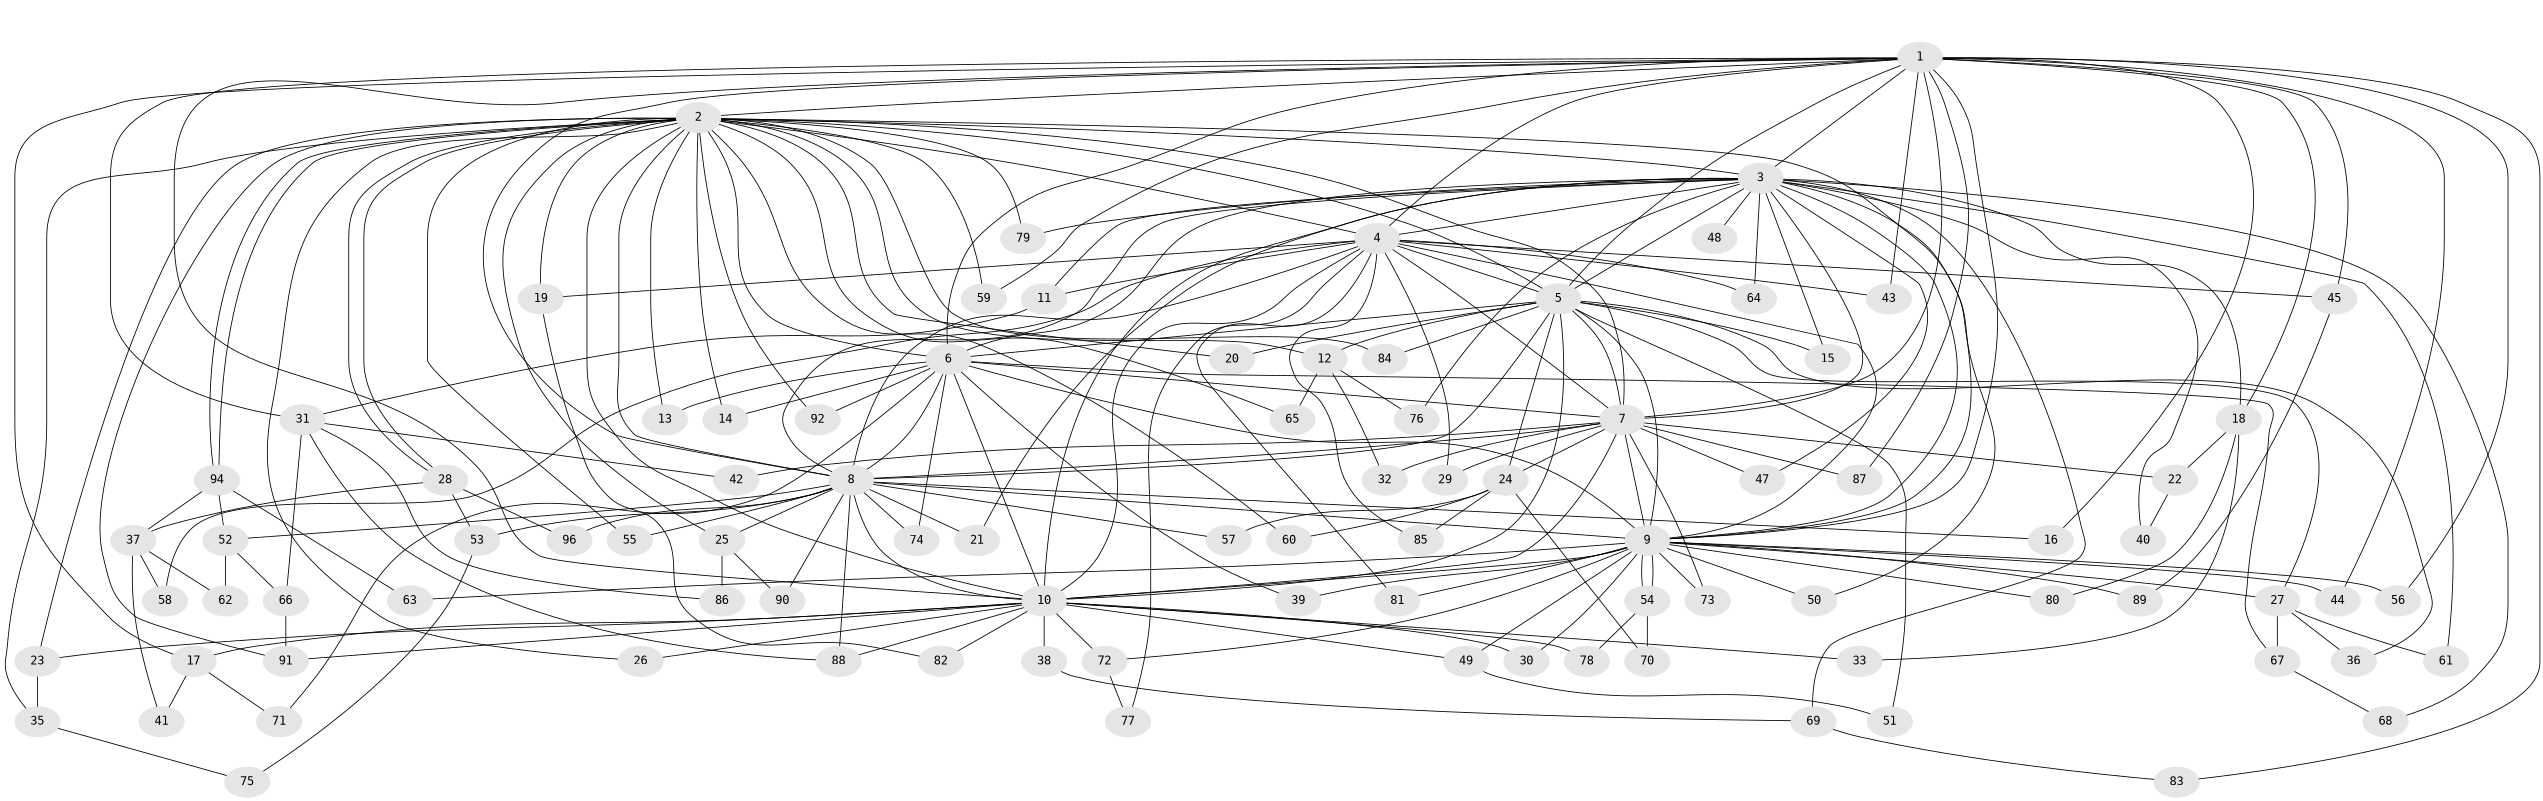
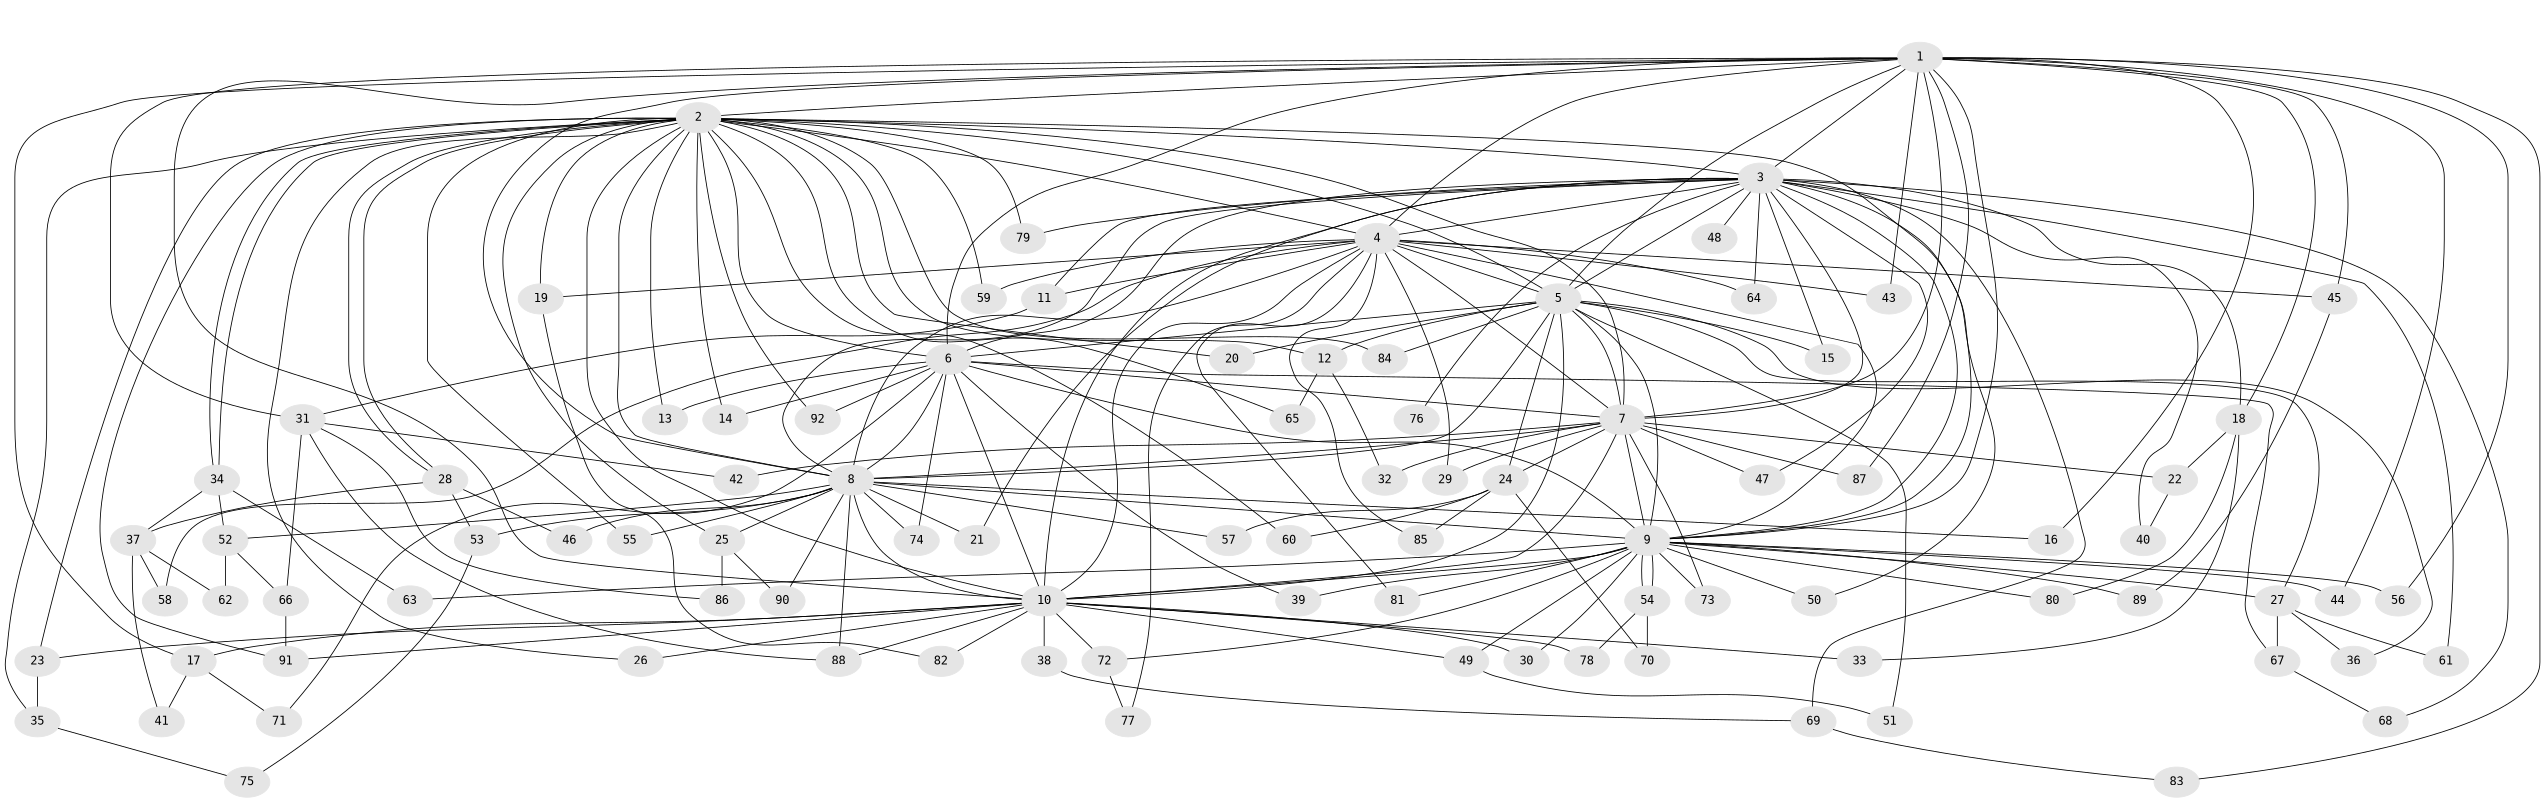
edge "1" -- "59": now "4" -- "59"
edge "12" -- "76": removed
node "94": label "94" -> "34"
node "96": label "96" -> "46"
